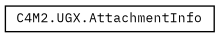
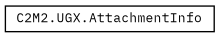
node "C4M2.UGX.AttachmentInfo": label "C4M2.UGX.AttachmentInfo" -> "C2M2.UGX.AttachmentInfo"
